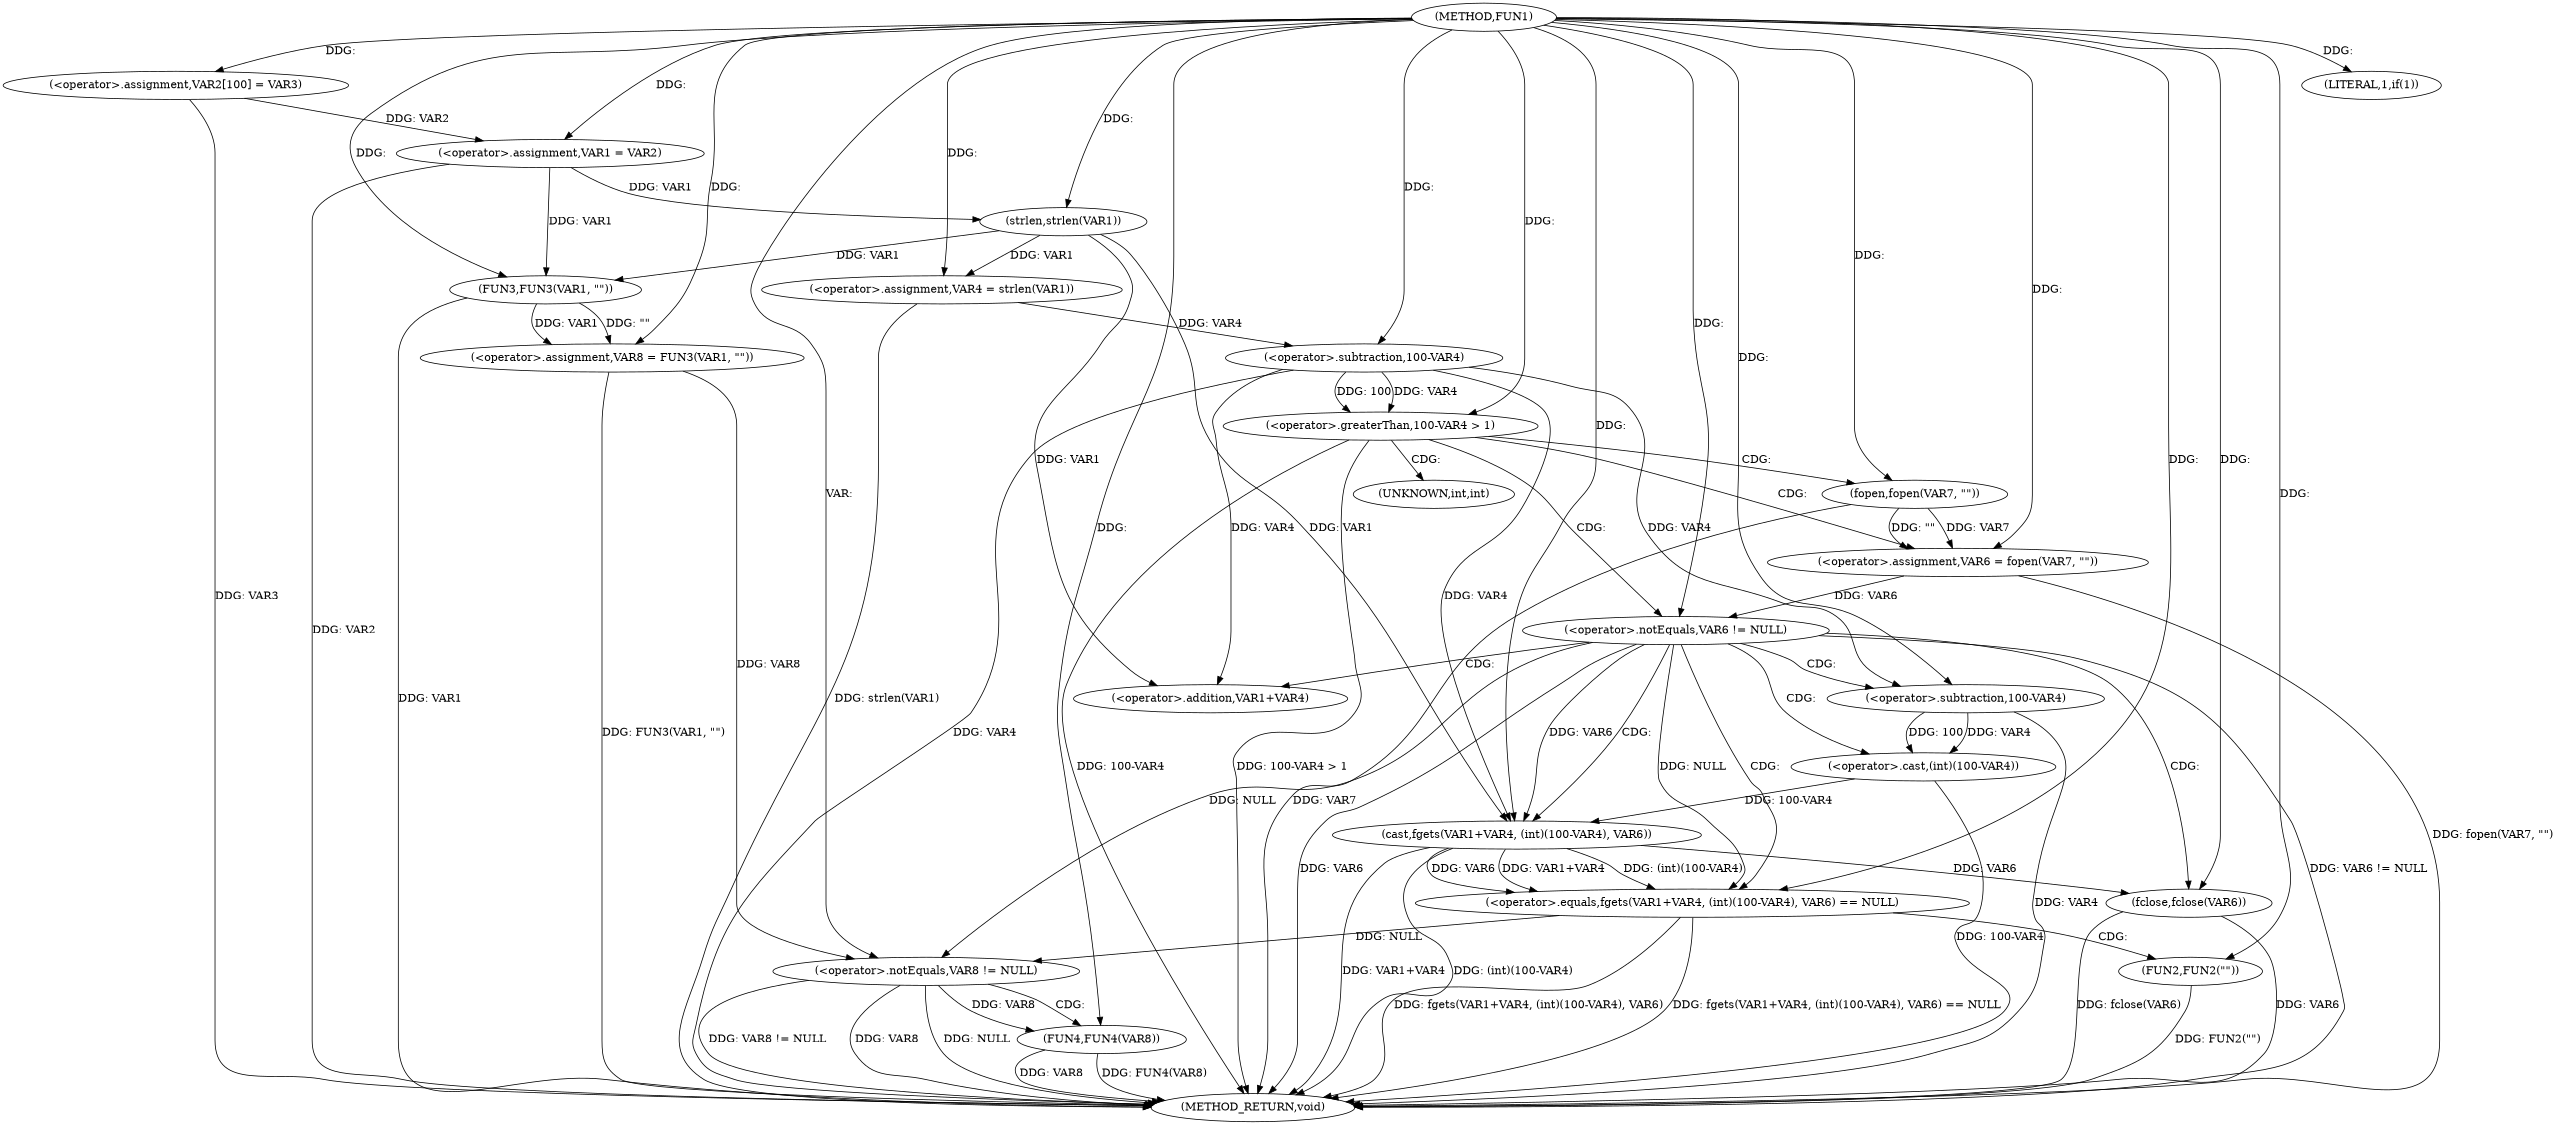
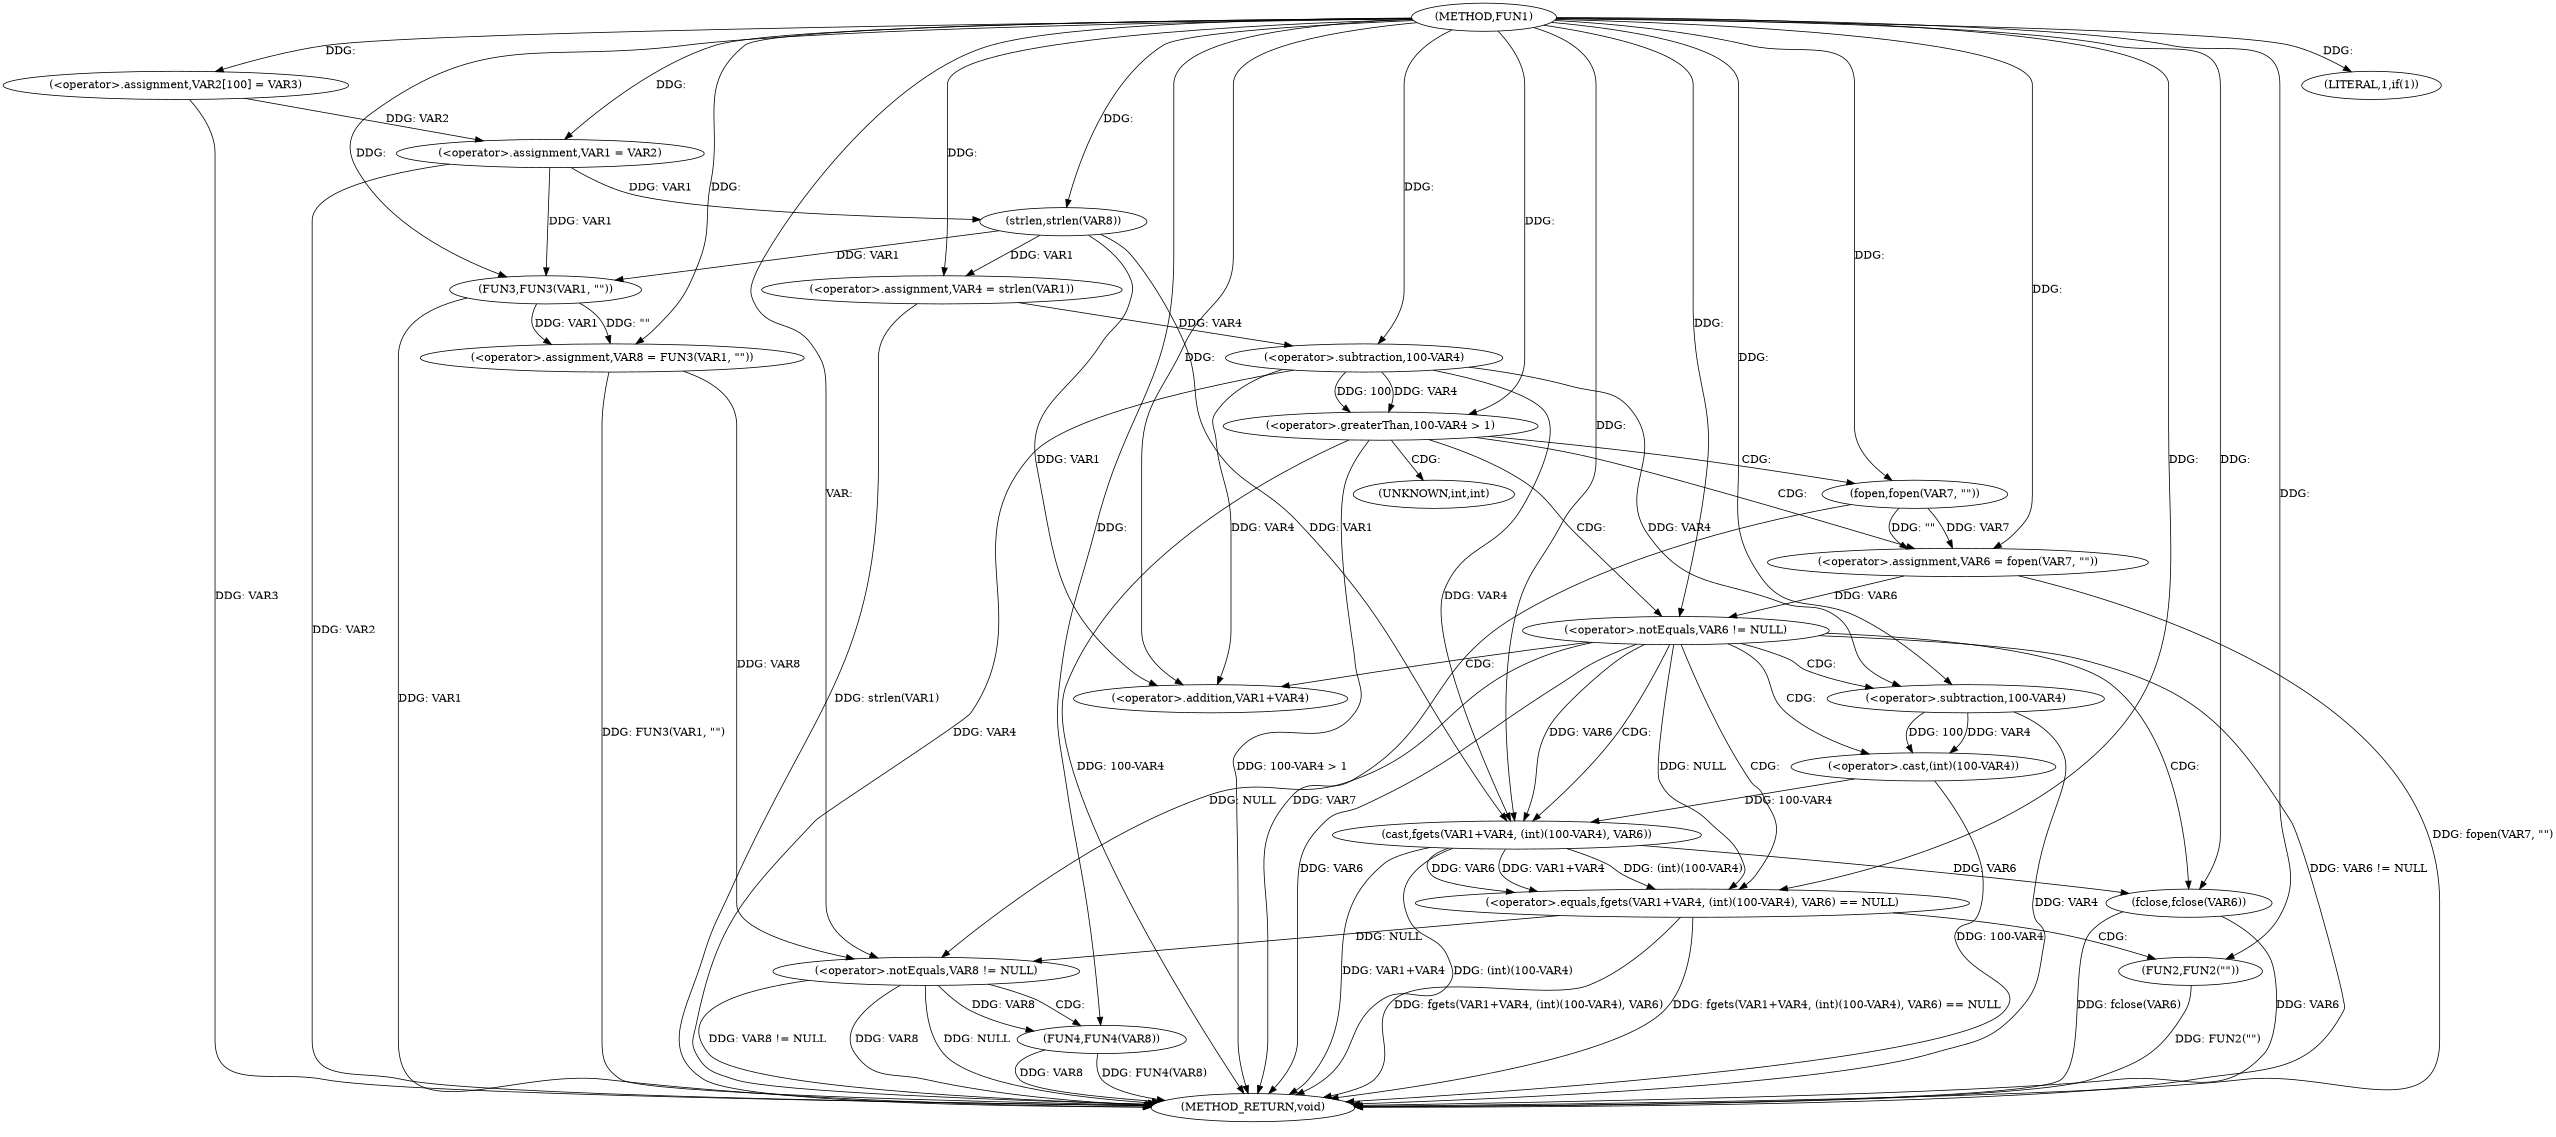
node "(strlen,strlen(VAR1))": label "(strlen,strlen(VAR1))" -> "(strlen,strlen(VAR8))"
edge "(METHOD,FUN1)" -> "(<operator>.addition,VAR1+VAR4)": added, label "DDG:"
